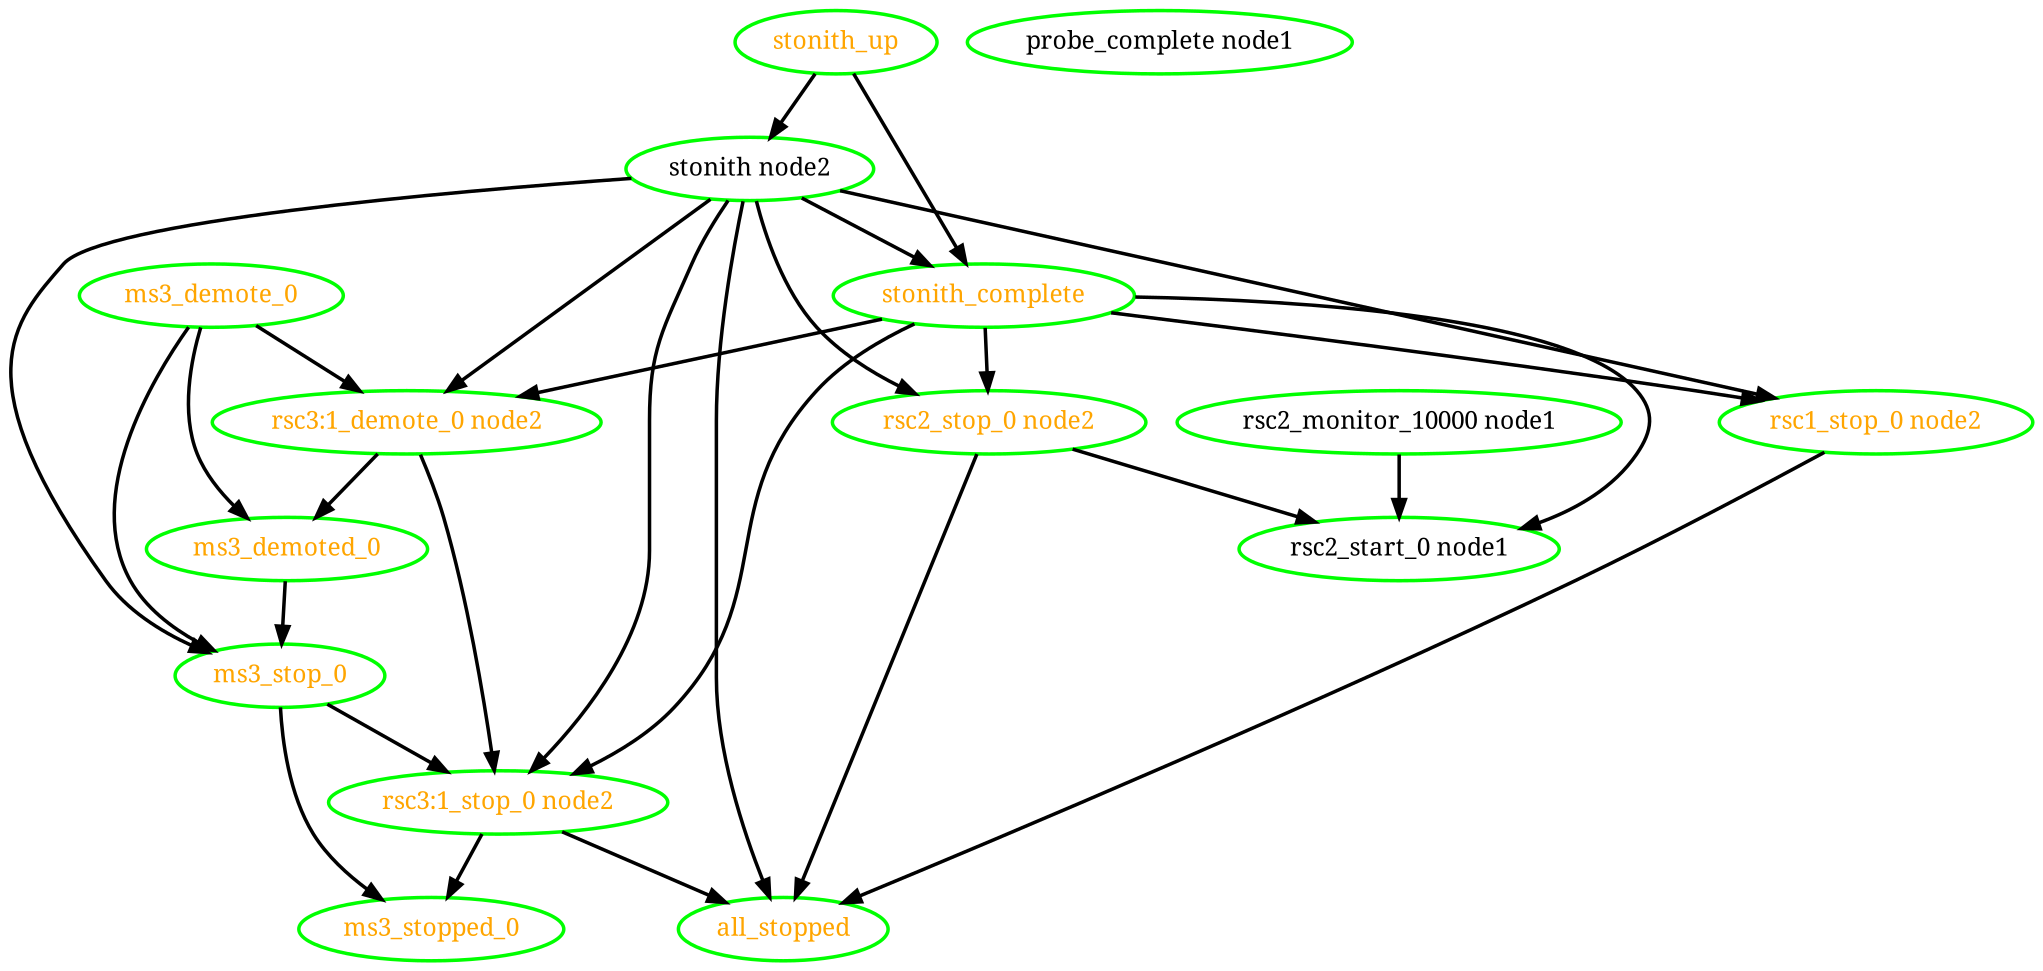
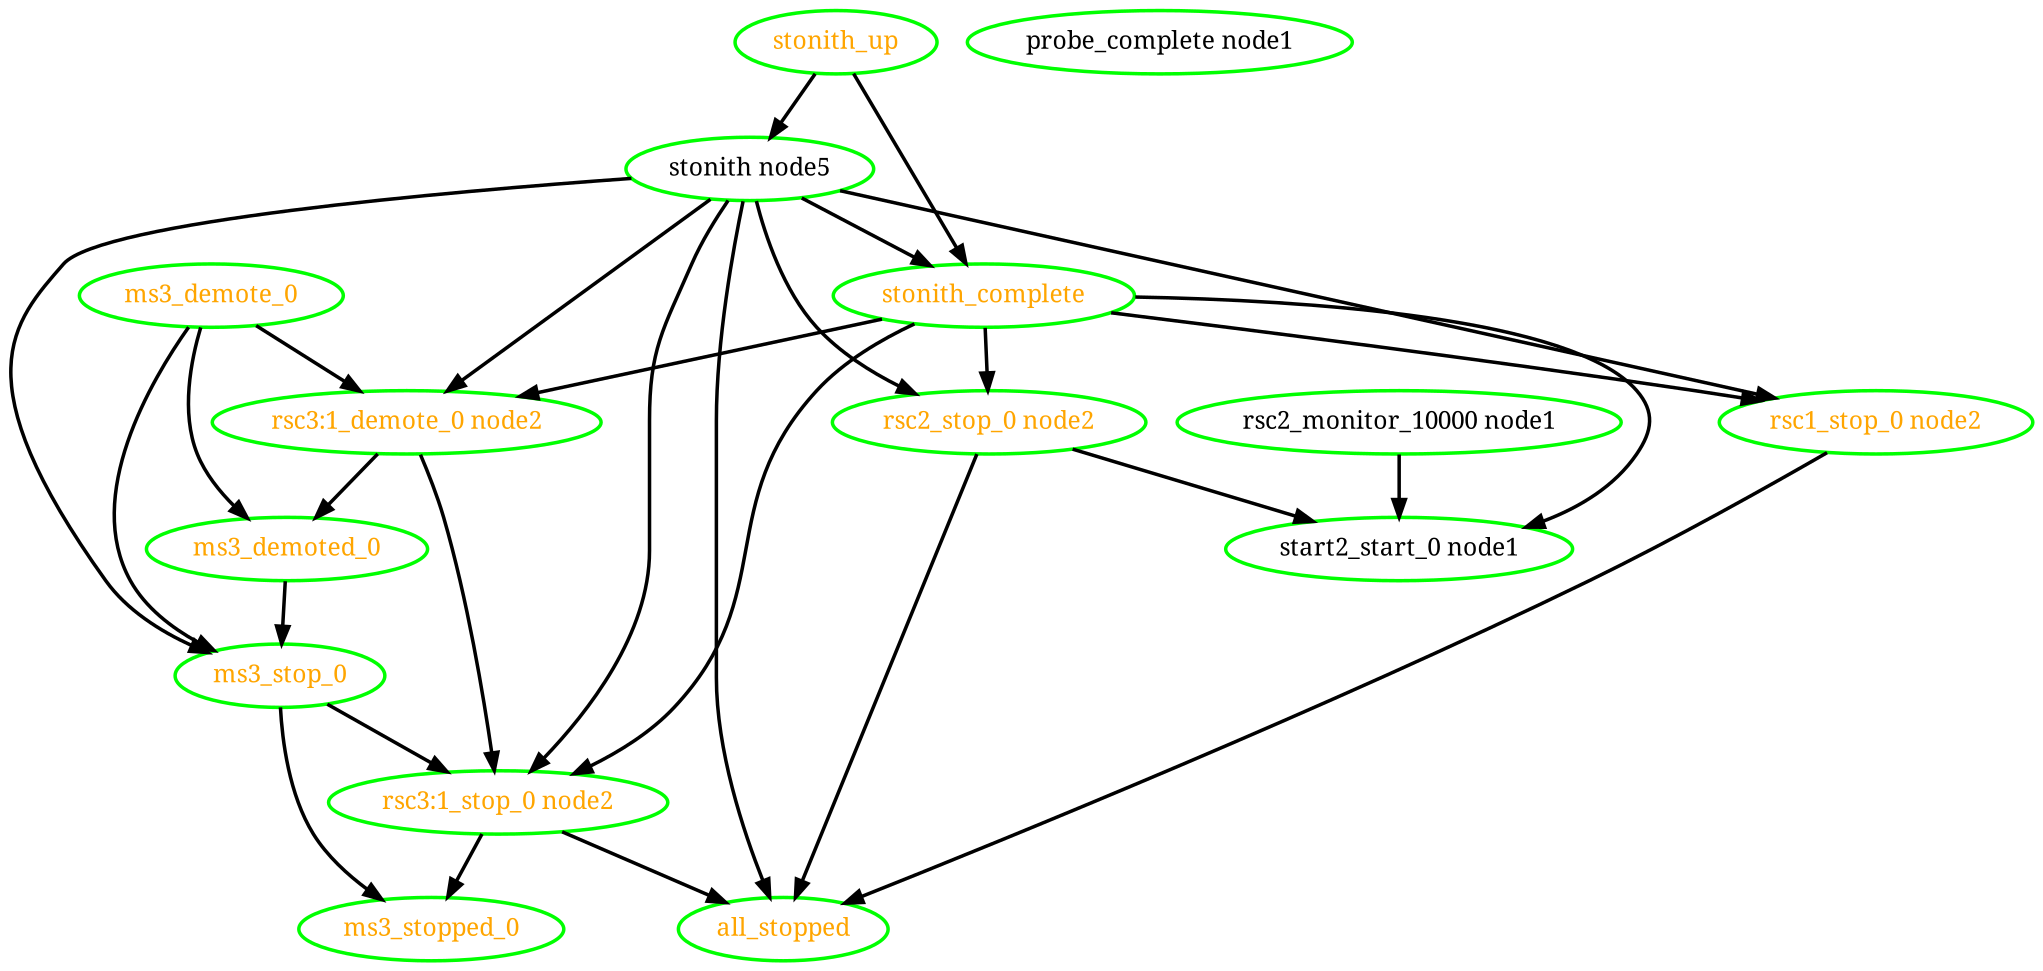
node "stonith node2": label "stonith node2" -> "stonith node5"
node "rsc2_start_0 node1": label "rsc2_start_0 node1" -> "start2_start_0 node1"
